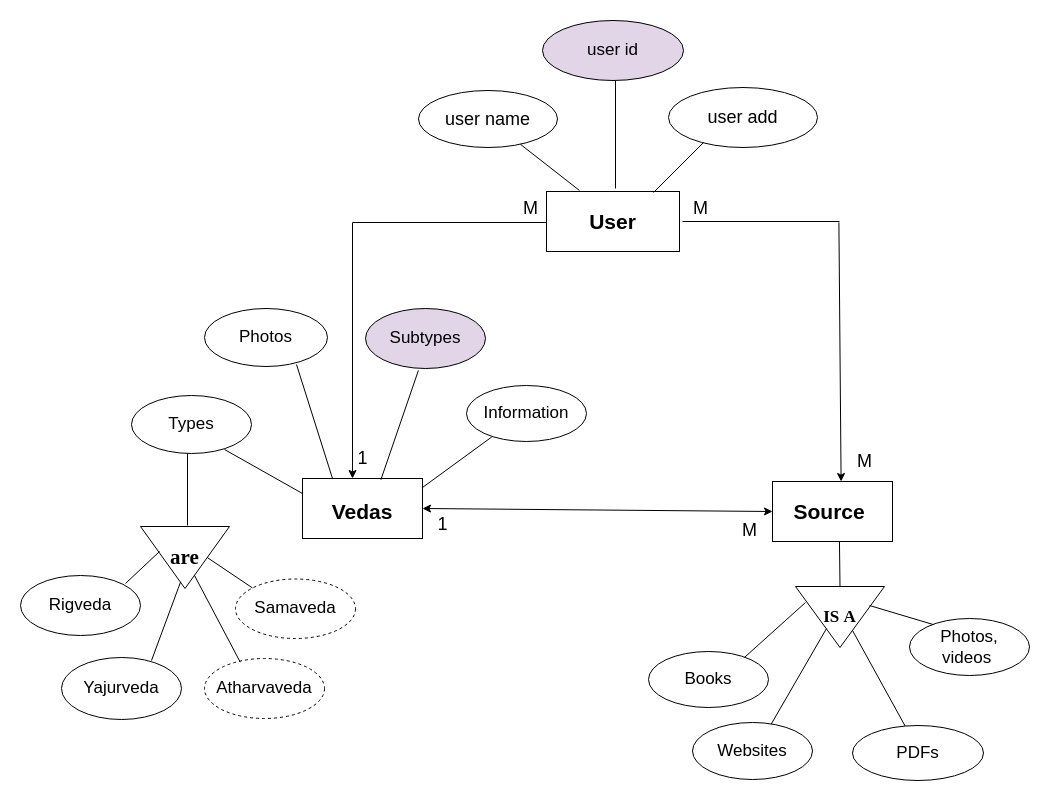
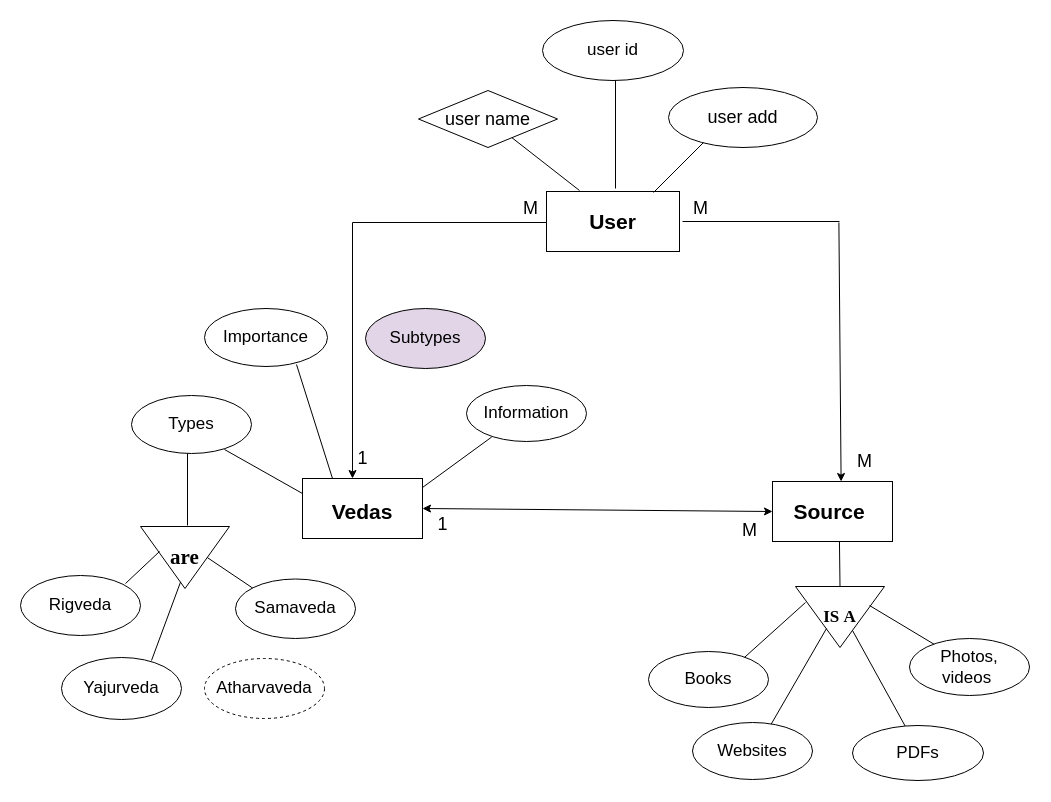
node "user id": fillcolor #e1d5e7 -> #ffffff
node "user name": shape ellipse -> diamond
node "Photos": label "Photos" -> "Importance"
edge "Subtypes" -- "Vedas": removed
node "Samaveda": style dashed -> solid
edge "are" -- "Atharvaveda": removed
node "Photos, videos": moved (970, 647) -> (970, 667)
